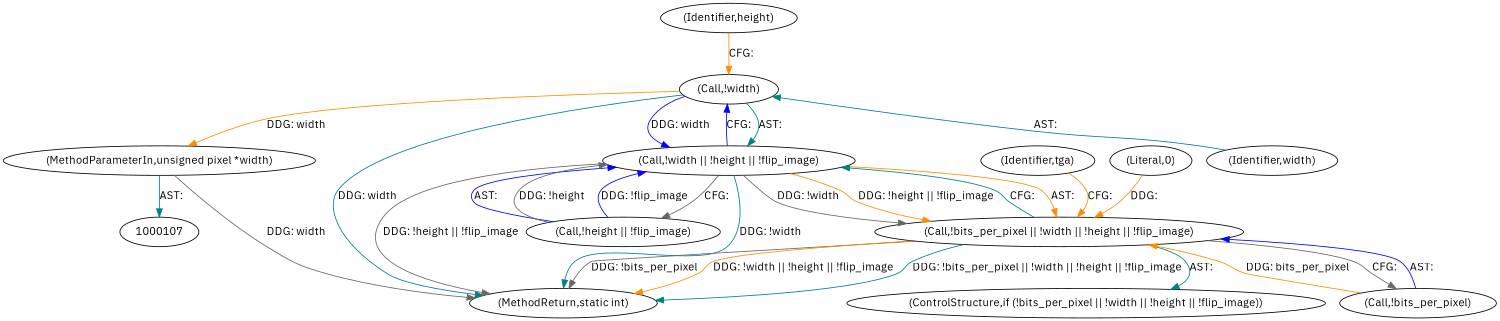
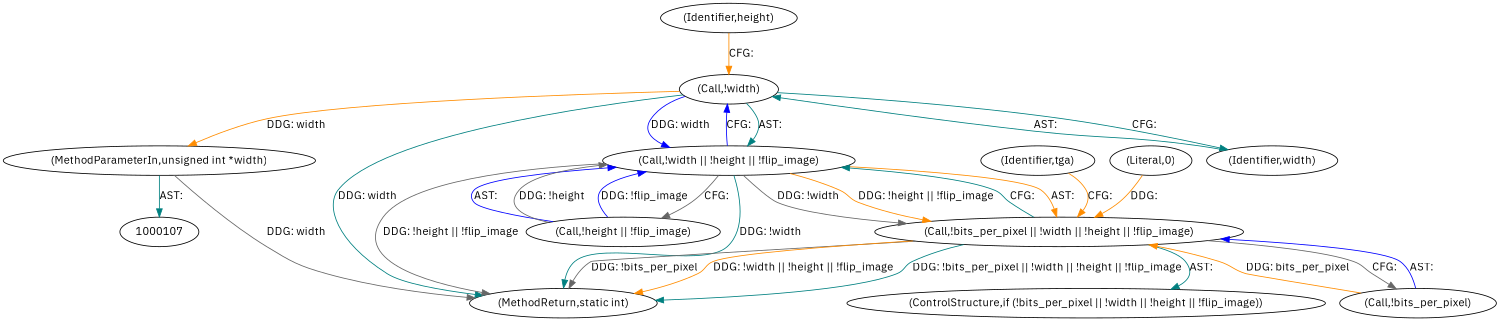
edge "(Call,!width)" -> "(Identifier,width)": added, label "CFG:"
node "(MethodParameterIn,unsigned pixel *width)": label "(MethodParameterIn,unsigned pixel *width)" -> "(MethodParameterIn,unsigned int *width)"
